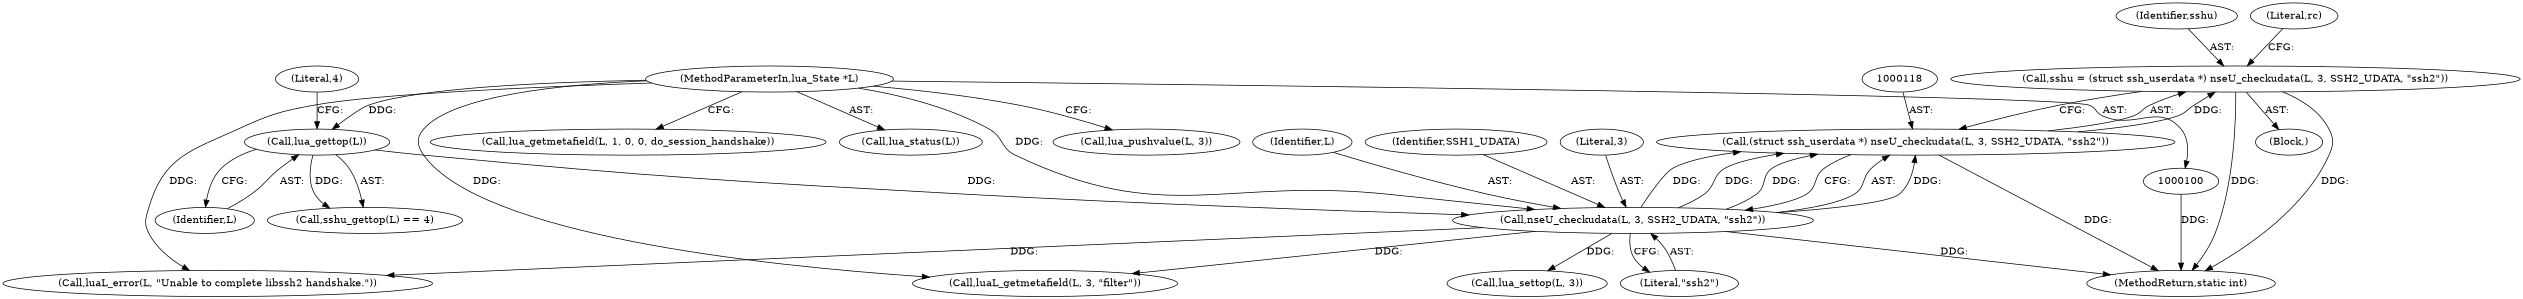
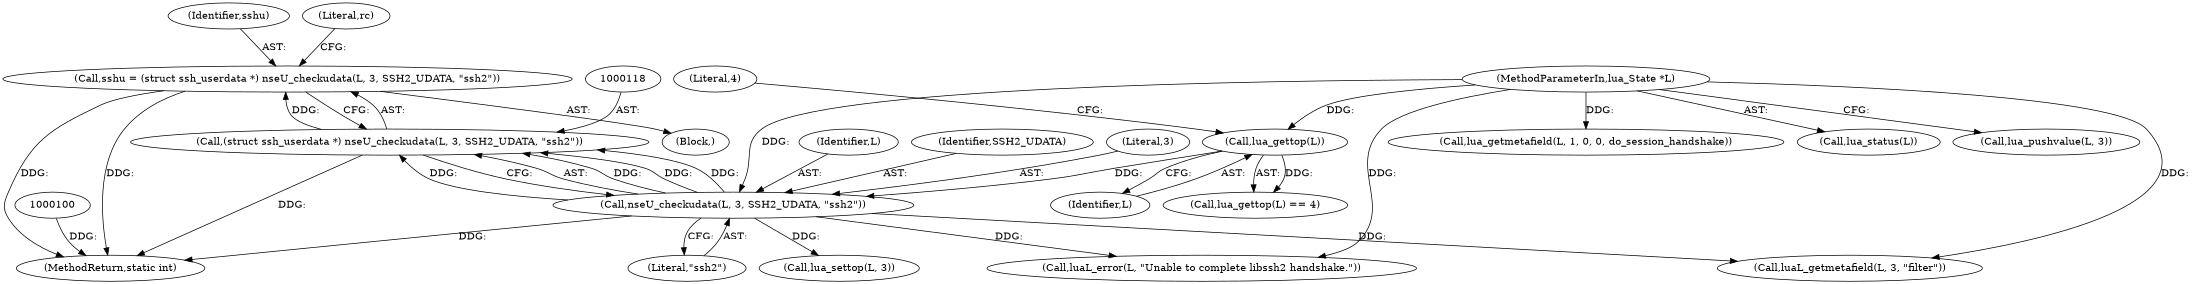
edge "(MethodParameterIn,lua_State *L)" -> "1000100": removed, label "AST:"
edge "(MethodParameterIn,lua_State *L)" -> "(Call,lua_getmetafield(L, 1, 0, 0, do_session_handshake))": label "CFG: " -> "DDG: "
node "(Identifier,SSH1_UDATA)": label "(Identifier,SSH1_UDATA)" -> "(Identifier,SSH2_UDATA)"
node "(Call,sshu_gettop(L) == 4)": label "(Call,sshu_gettop(L) == 4)" -> "(Call,lua_gettop(L) == 4)"
